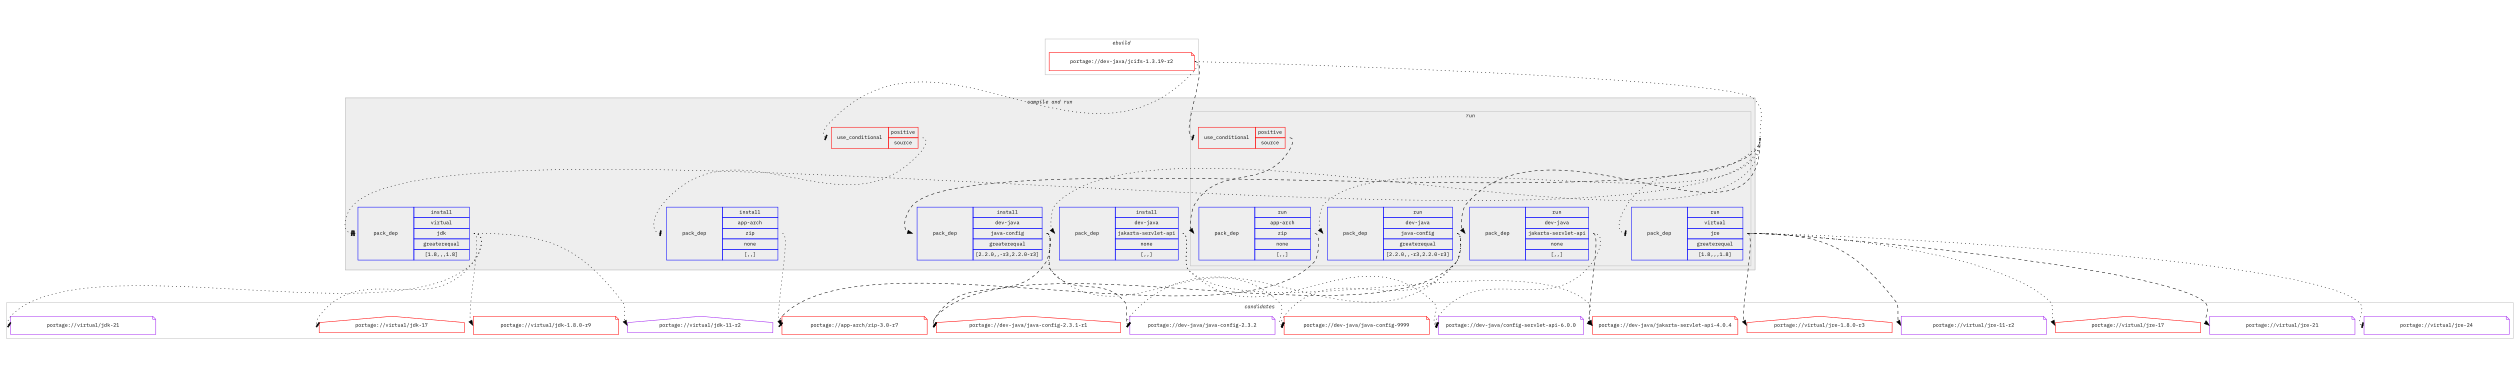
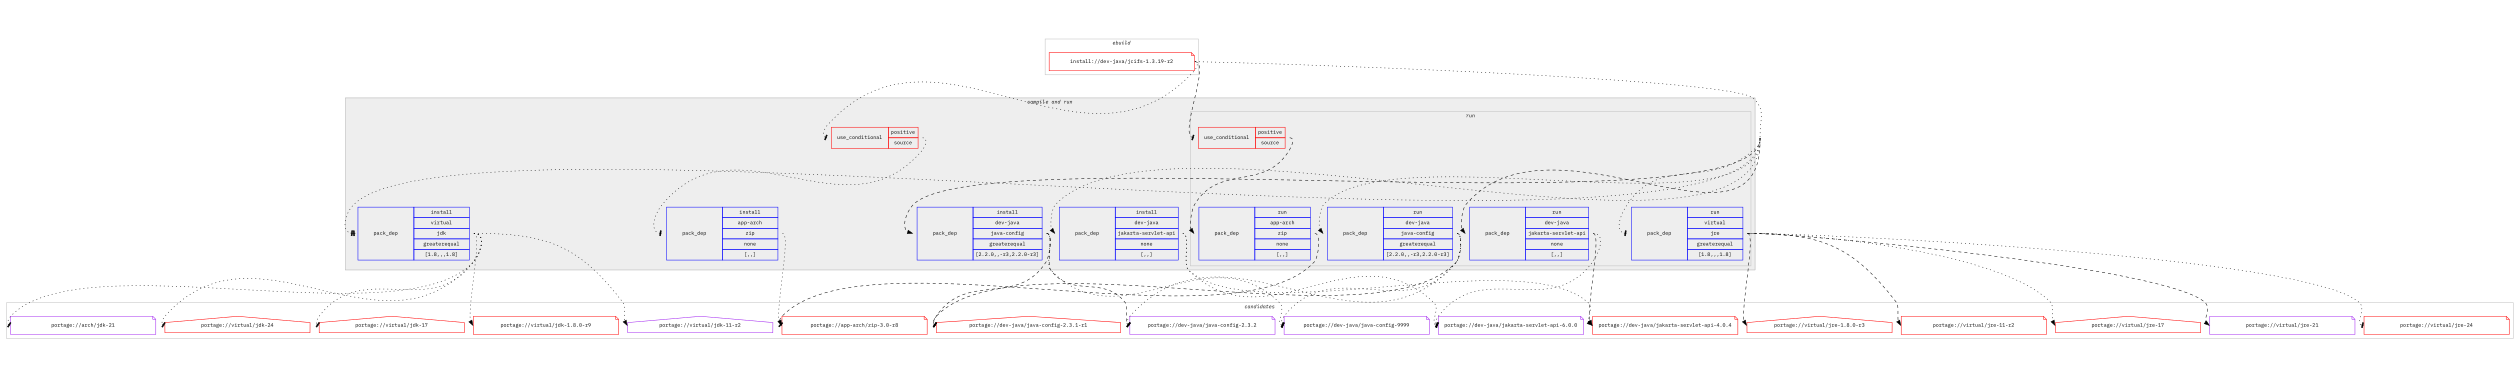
node "portage://dev-java/jcifs-1.3.19-r2": label "portage://dev-java/jcifs-1.3.19-r2" -> "install://dev-java/jcifs-1.3.19-r2"
node "portage://virtual/jdk-21": label "portage://virtual/jdk-21" -> "portage://arch/jdk-21"
node "portage://virtual/jdk-24": added
node "portage://app-arch/zip-3.0-r7": label "portage://app-arch/zip-3.0-r7" -> "portage://app-arch/zip-3.0-r8"
node "portage://dev-java/java-config-9999": color red -> purple
node "portage://dev-java/config-servlet-api-6.0.0": label "portage://dev-java/config-servlet-api-6.0.0" -> "portage://dev-java/jakarta-servlet-api-6.0.0"
node "portage://virtual/jre-11-r2": color purple -> red
node "portage://virtual/jre-24": color purple -> red
